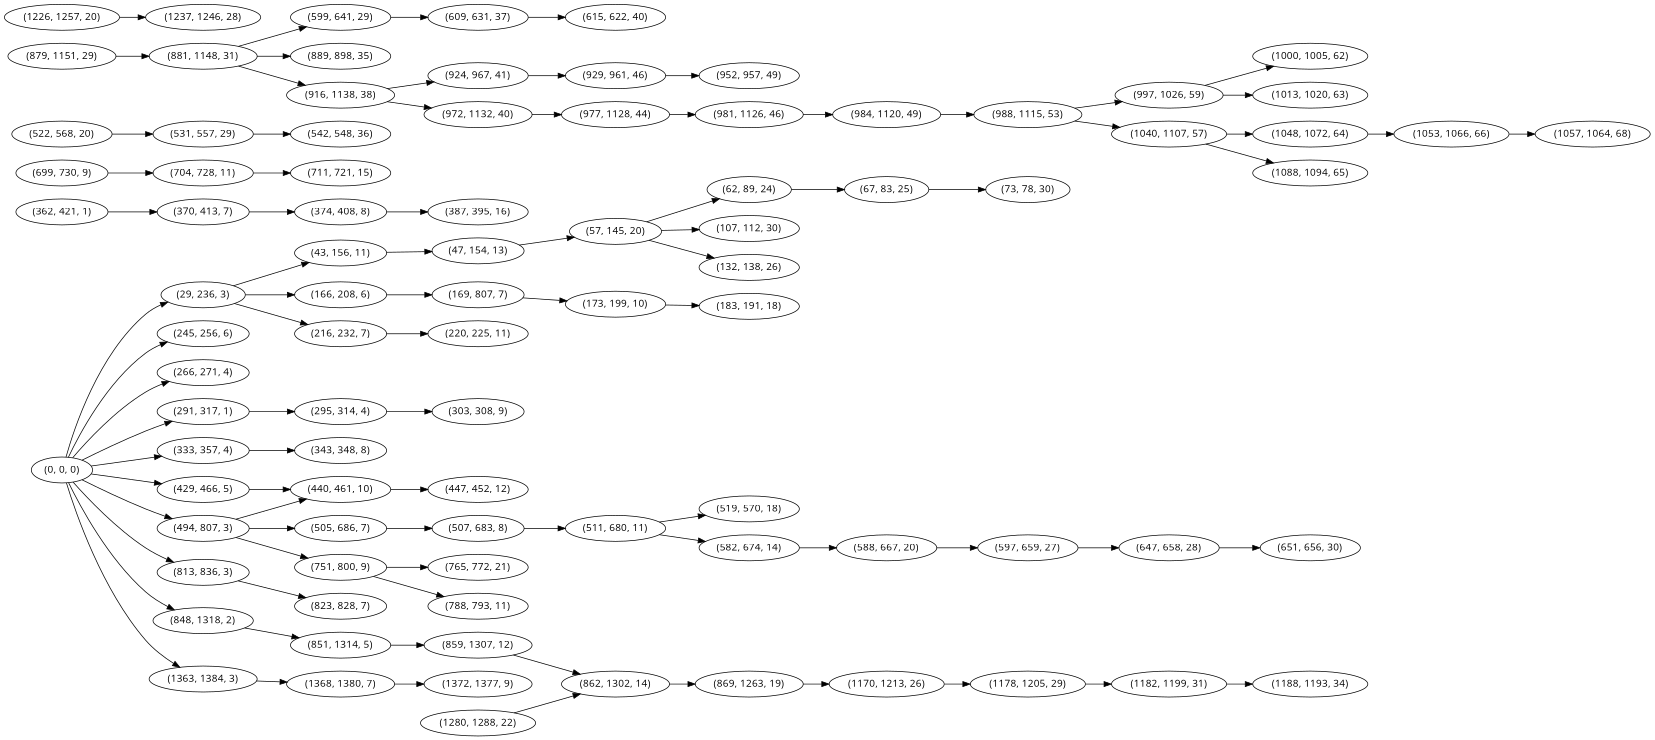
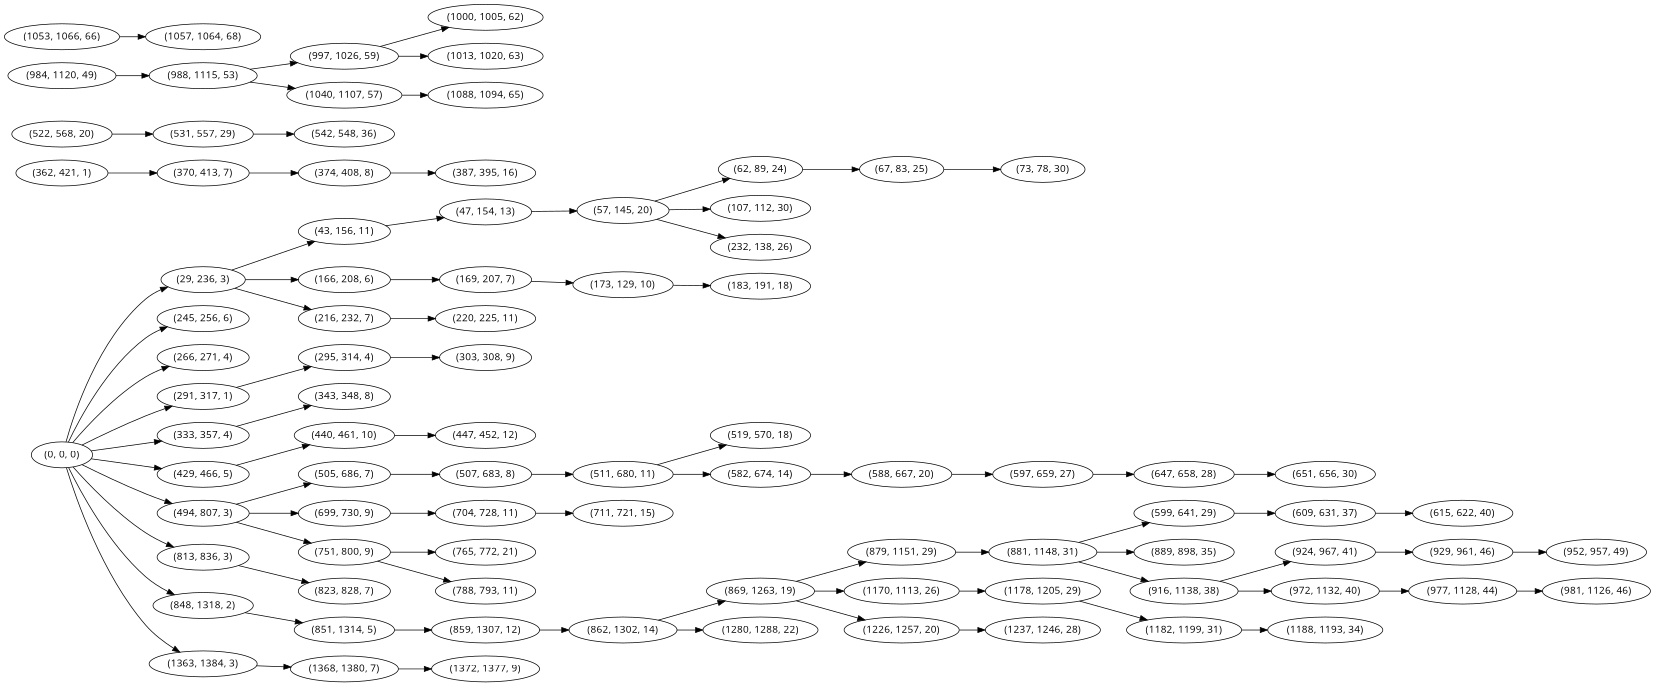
edge "(981, 1126, 46)" -> "(984, 1120, 49)": removed
node "(1048, 1072, 64)": removed
node "(132, 138, 26)": label "(132, 138, 26)" -> "(232, 138, 26)"
node "(169, 807, 7)": label "(169, 807, 7)" -> "(169, 207, 7)"
node "(173, 199, 10)": label "(173, 199, 10)" -> "(173, 129, 10)"
edge "(494, 807, 3)" -> "(440, 461, 10)": now "(494, 807, 3)" -> "(699, 730, 9)"
edge "(869, 1263, 19)" -> "(879, 1151, 29)": added
edge "(869, 1263, 19)" -> "(1226, 1257, 20)": added
node "(1170, 1213, 26)": label "(1170, 1213, 26)" -> "(1170, 1113, 26)"
edge "(1280, 1288, 22)" -> "(862, 1302, 14)": reversed
